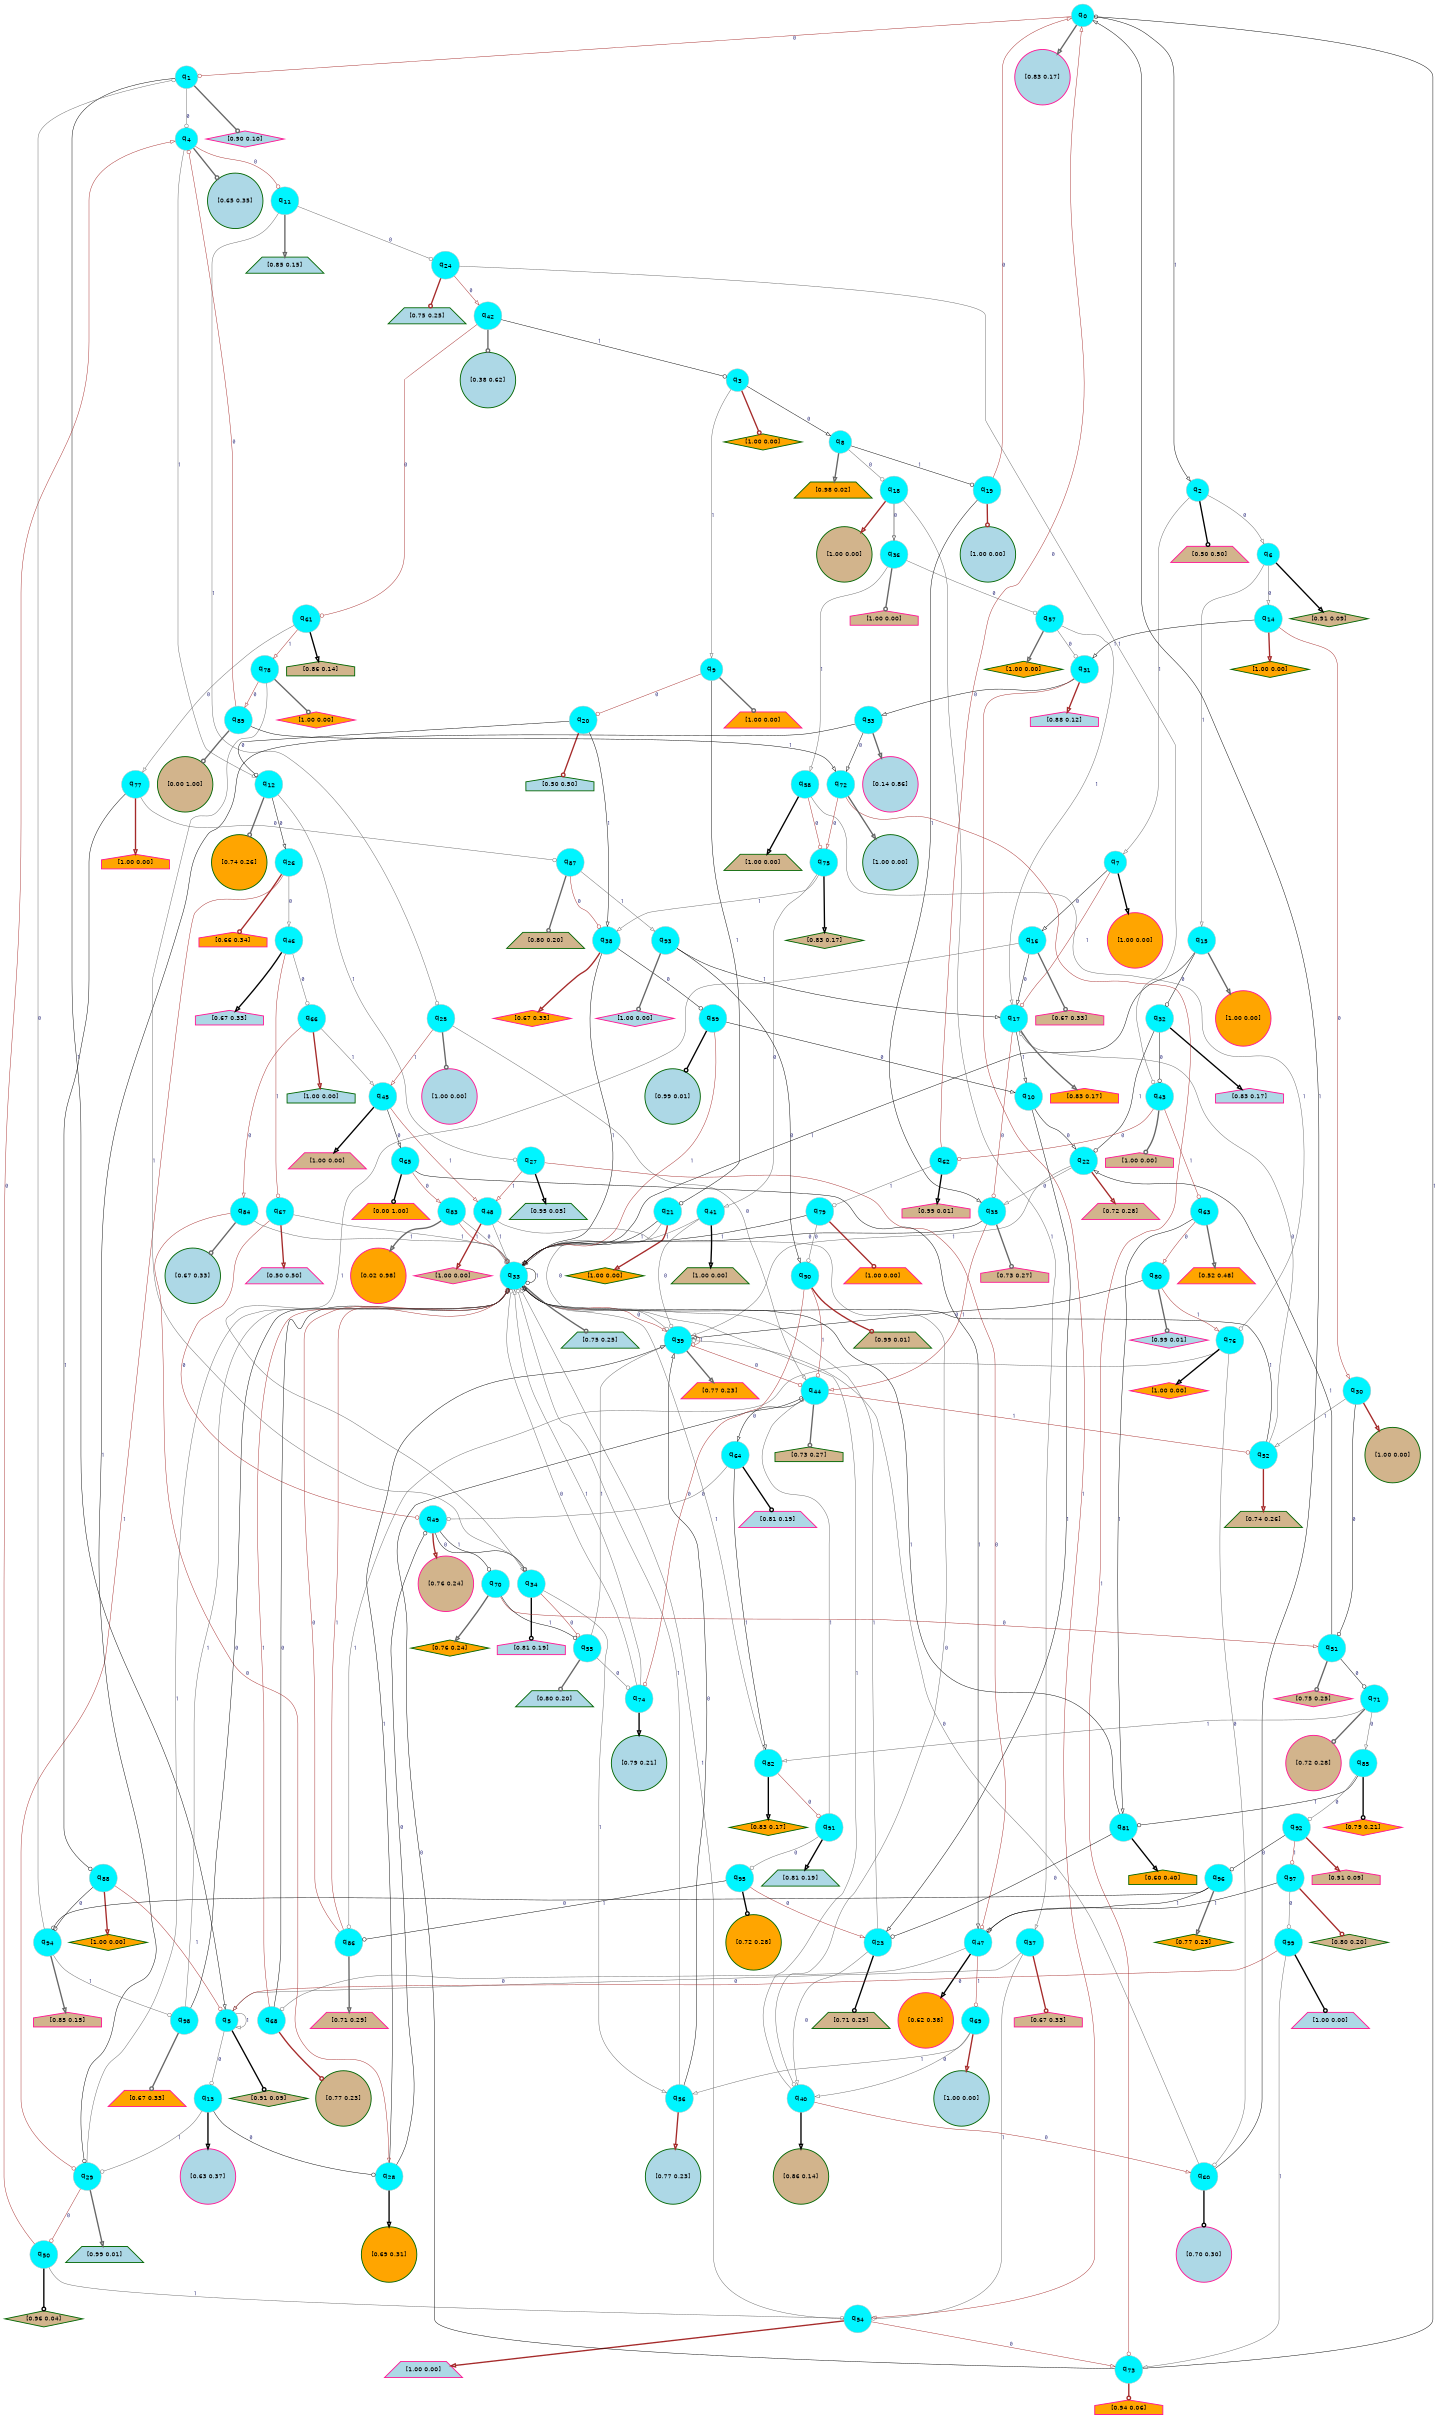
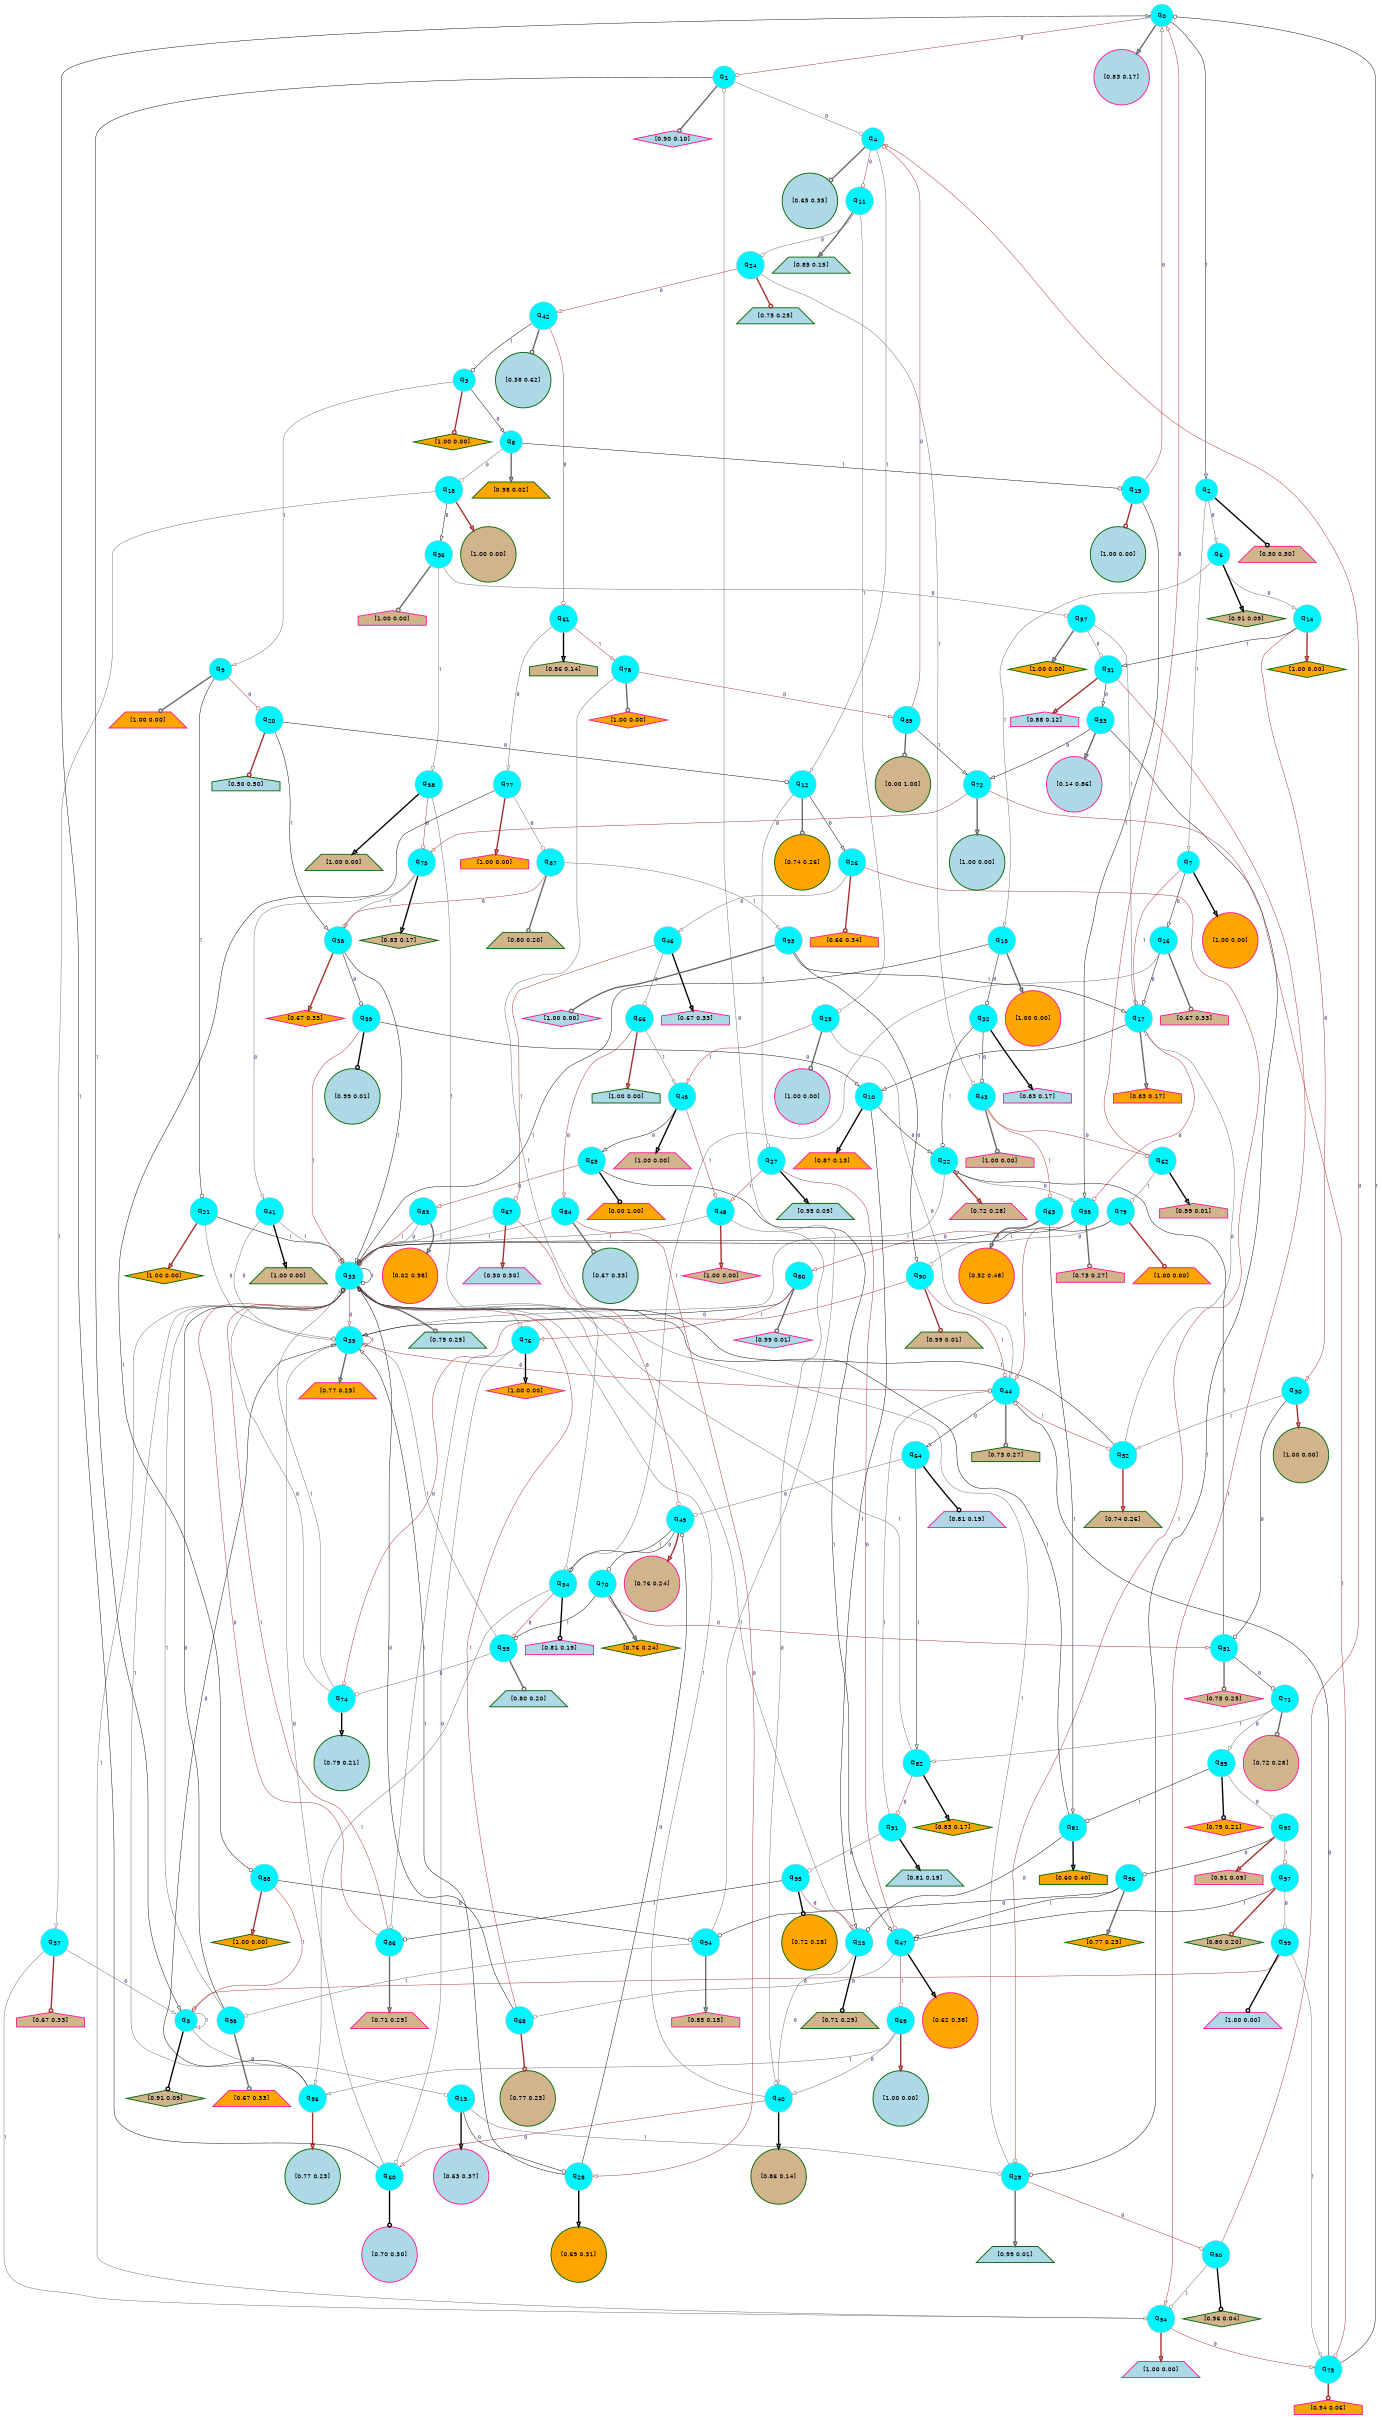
node "[0.87 0.13]": added
node "[0.52 0.48]": shape trapezium -> circle
